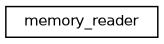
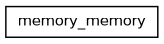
node "memory_reader": label "memory_reader" -> "memory_memory"
